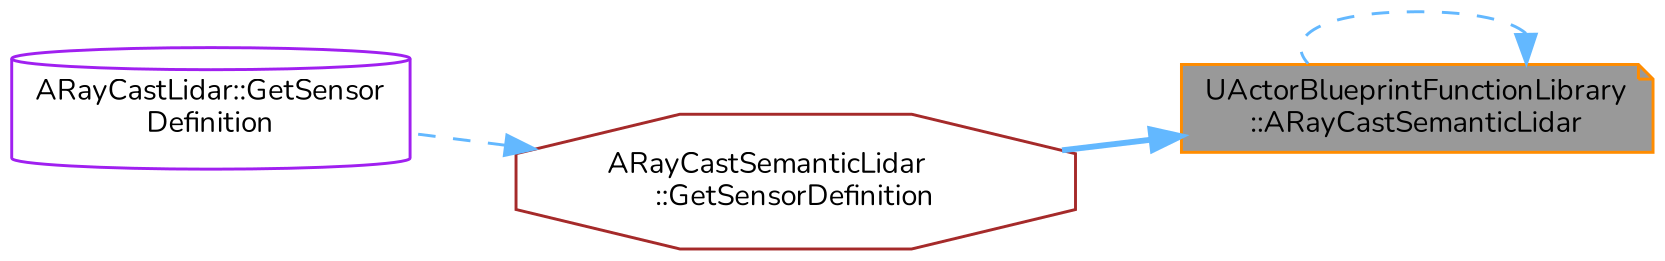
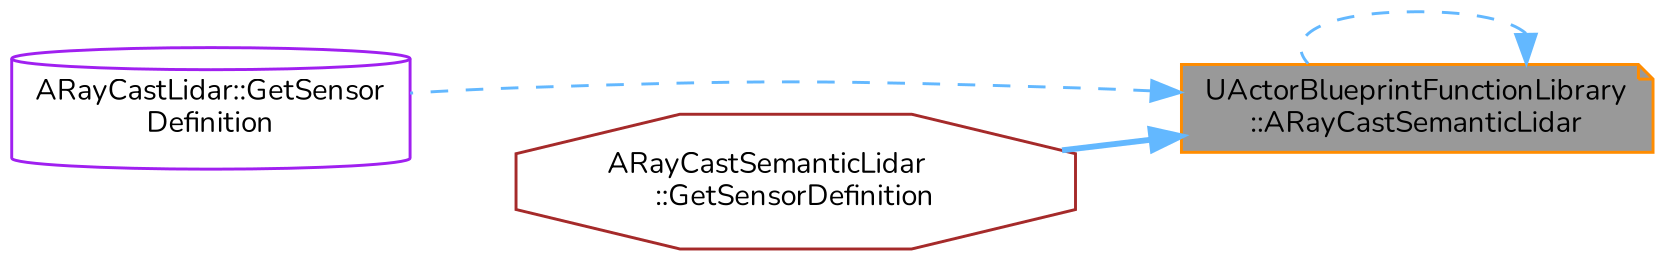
edge "ARayCastLidar::GetSensor Definition" -> "ARayCastSemanticLidar ::GetSensorDefinition": now "ARayCastLidar::GetSensor Definition" -> "UActorBlueprintFunctionLibrary ::ARayCastSemanticLidar"
